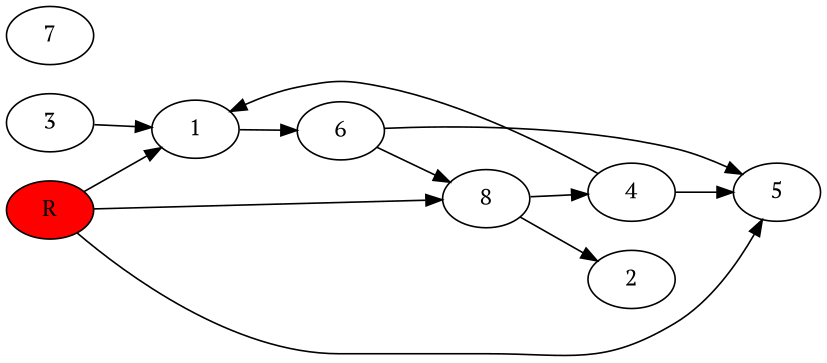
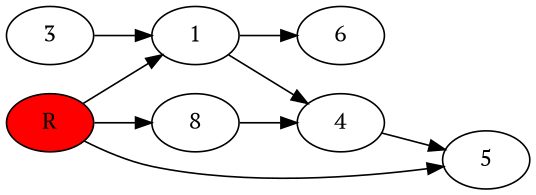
node "7": removed
edge "4" -> "1": reversed
edge "6" -> "5": removed
edge "6" -> "8": removed
node "2": removed
